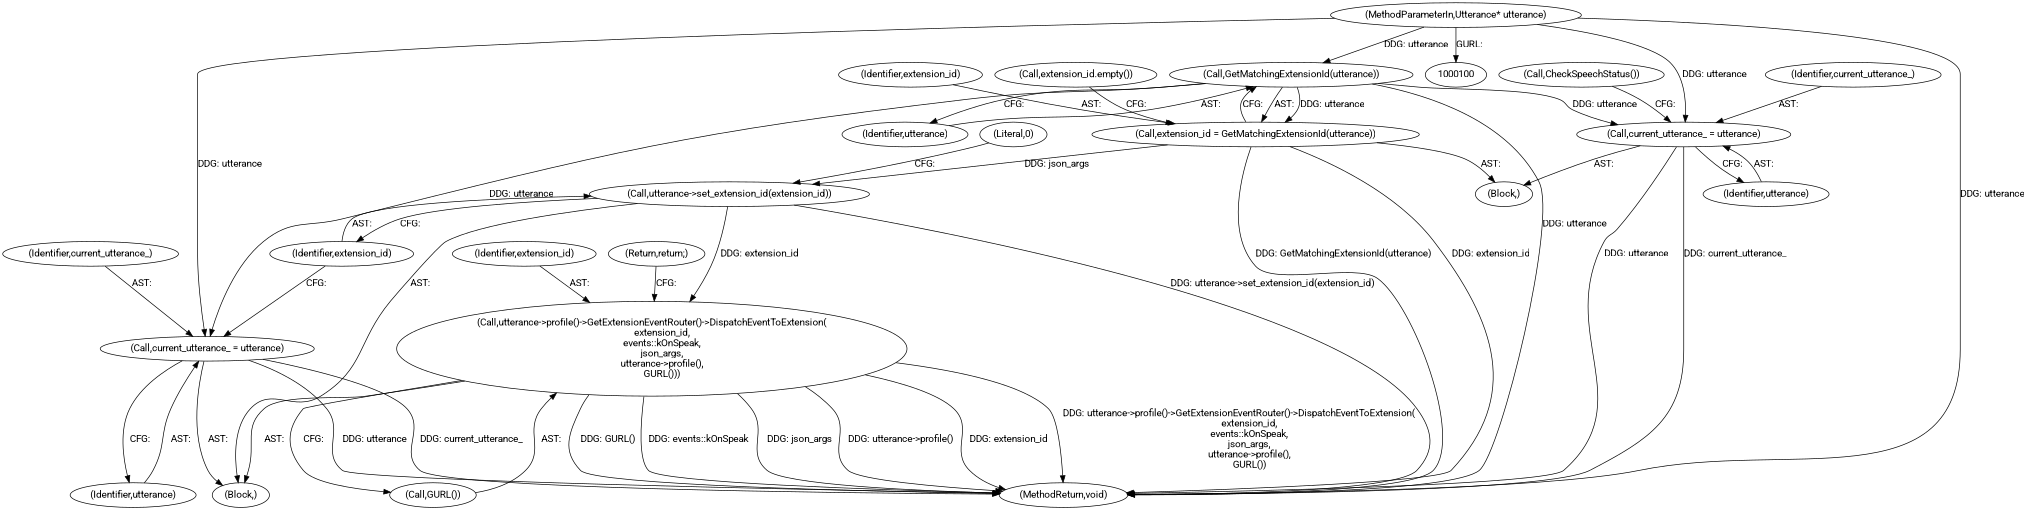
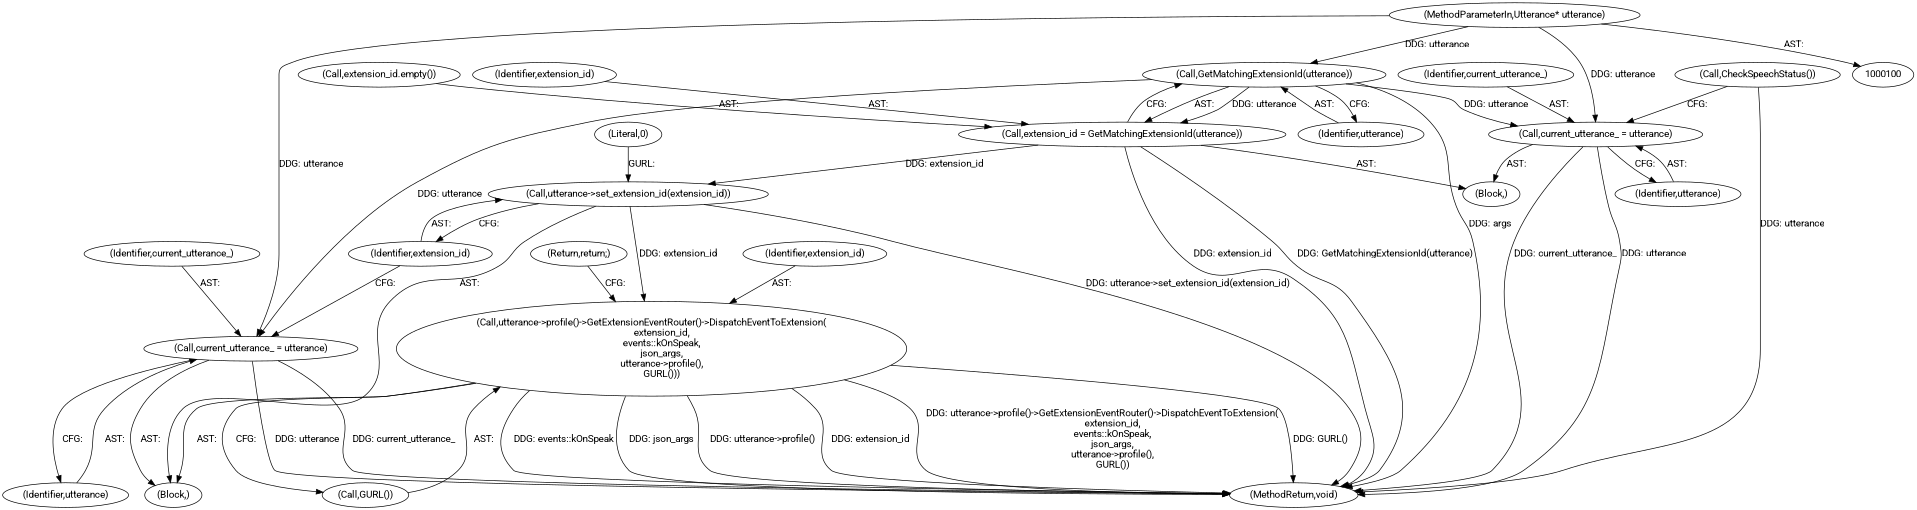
edge "(MethodParameterIn,Utterance* utterance)" -> "1000100": label "GURL: " -> "AST: "
edge "(Call,extension_id.empty())" -> "(Call,extension_id = GetMatchingExtensionId(utterance))": label "CFG: " -> "AST: "
edge "(Literal,0)" -> "(Call,utterance->set_extension_id(extension_id))": label "CFG: " -> "GURL: "
edge "(Call,extension_id = GetMatchingExtensionId(utterance))" -> "(Call,utterance->set_extension_id(extension_id))": label "DDG: json_args" -> "DDG: extension_id"
edge "(Call,GetMatchingExtensionId(utterance))" -> "(MethodReturn,void)": label "DDG: utterance" -> "DDG: args"
edge "(MethodParameterIn,Utterance* utterance)" -> "(MethodReturn,void)": now "(Call,CheckSpeechStatus())" -> "(MethodReturn,void)"
